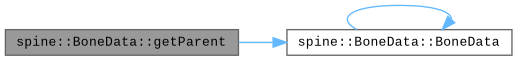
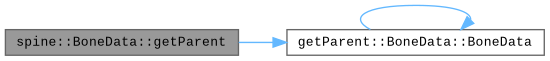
node "spine::BoneData::BoneData": label "spine::BoneData::BoneData" -> "getParent::BoneData::BoneData"
